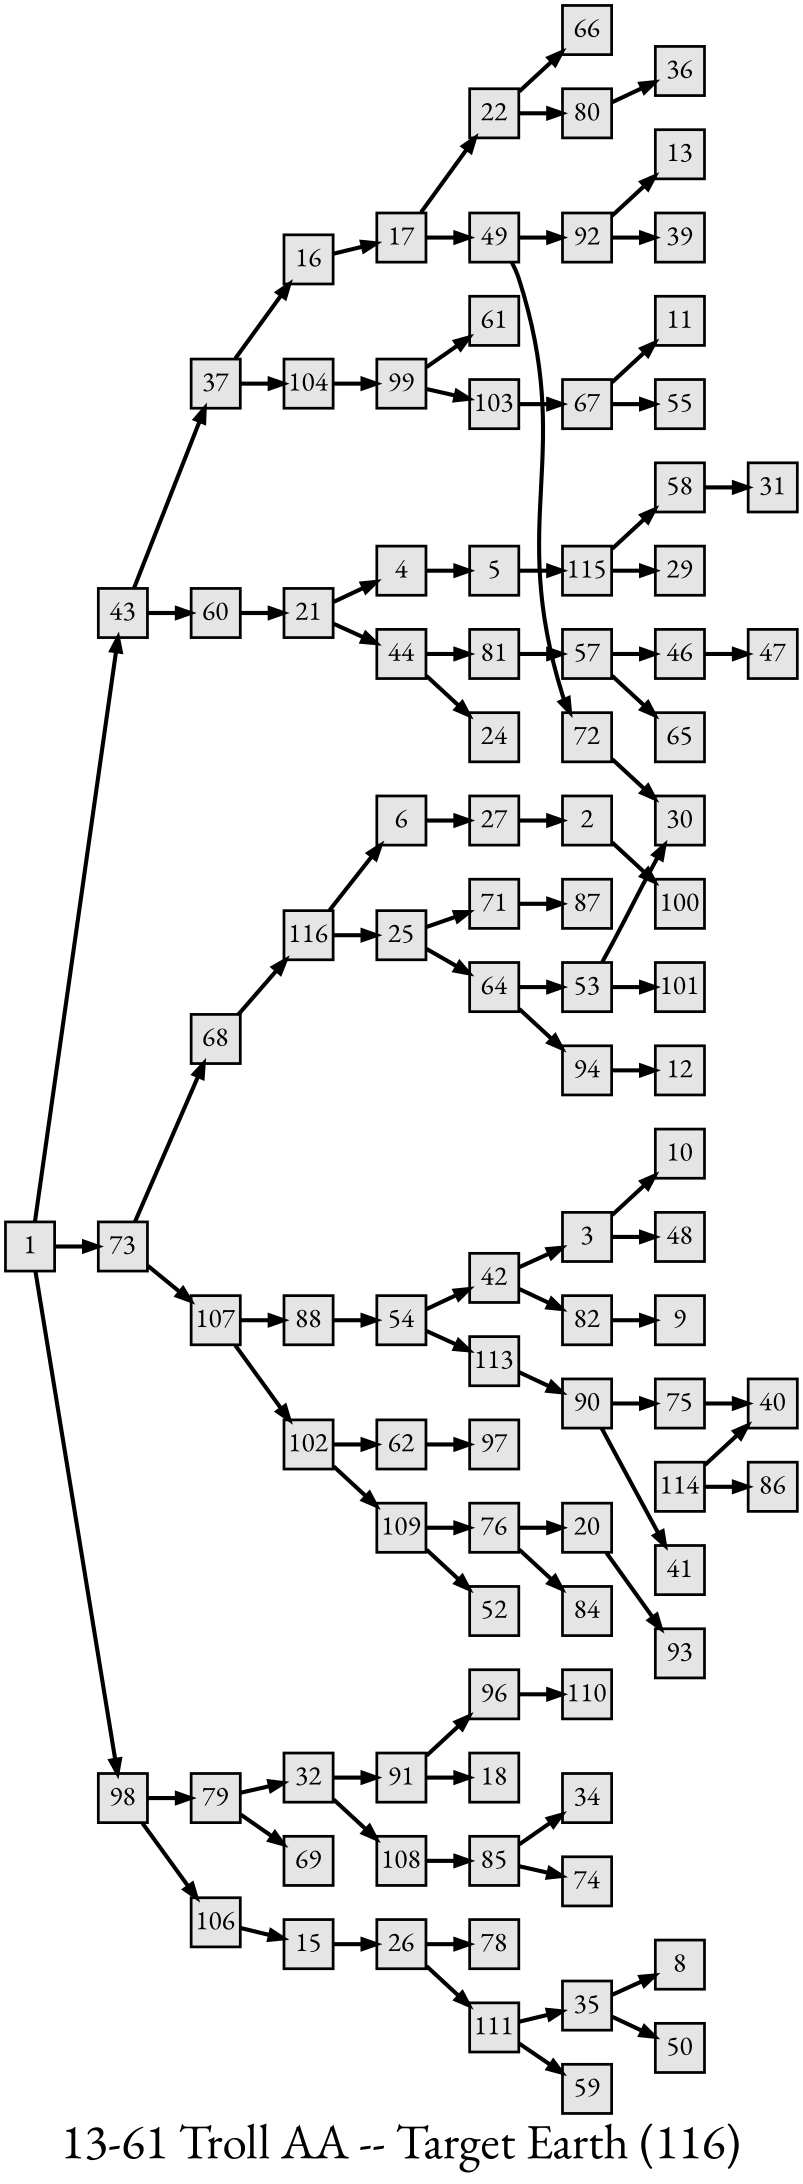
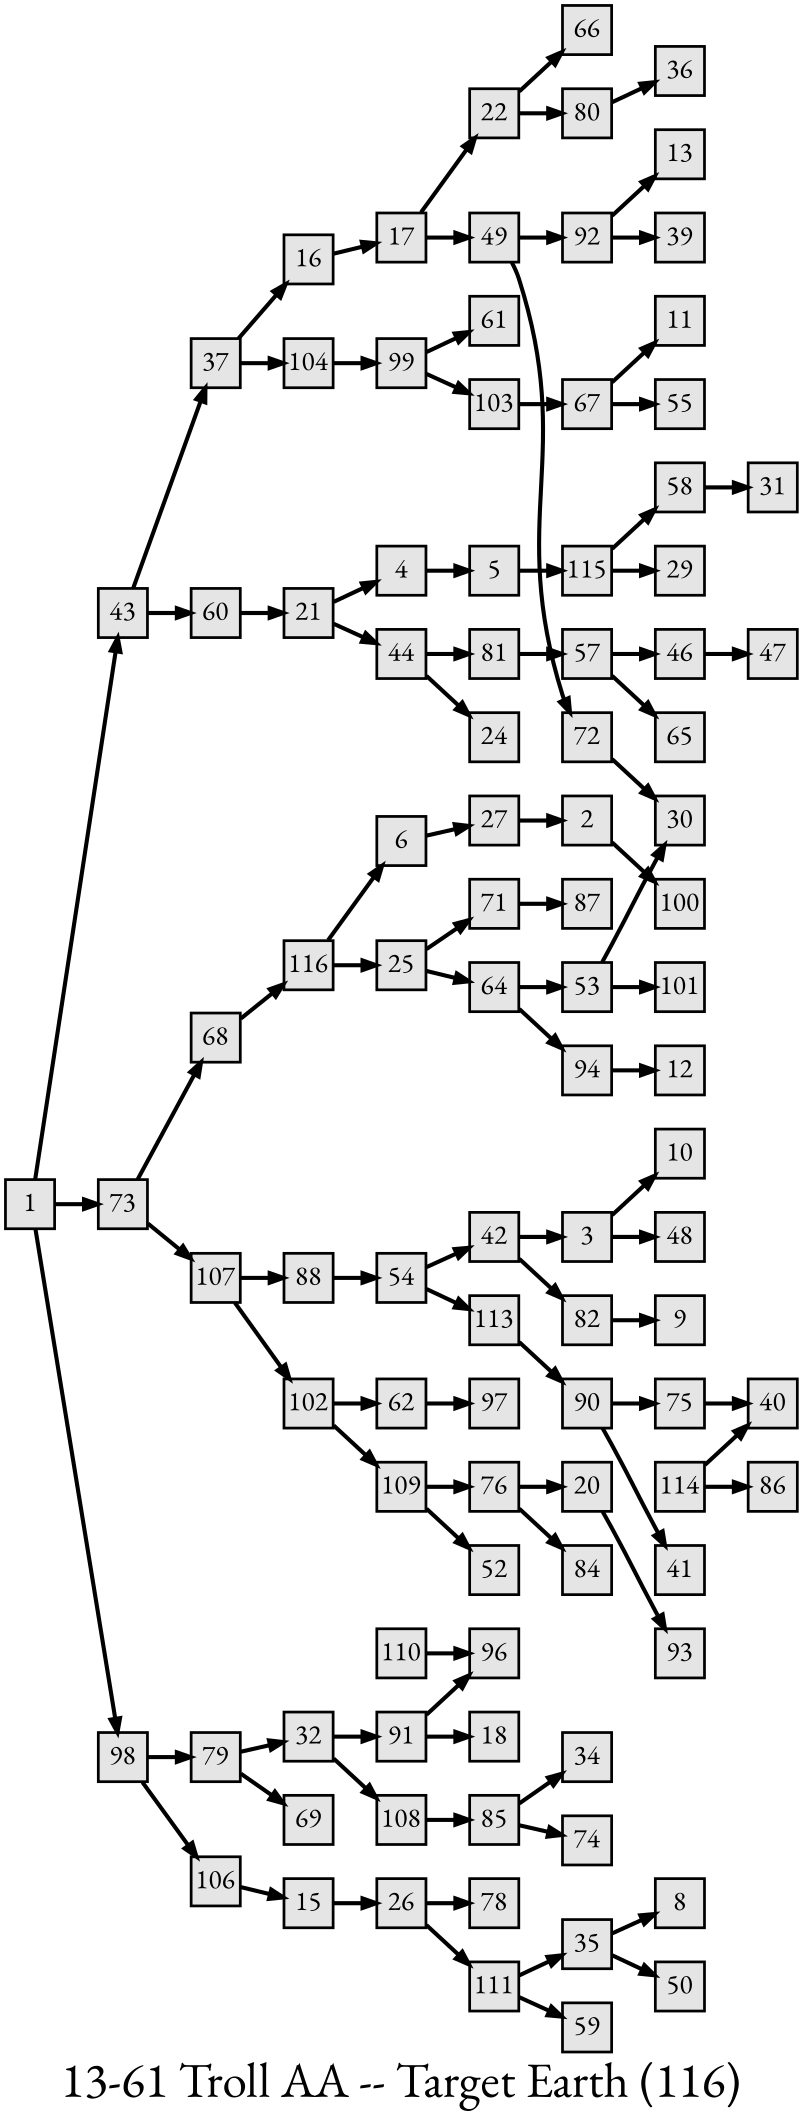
edge "96" -> "110": reversed
